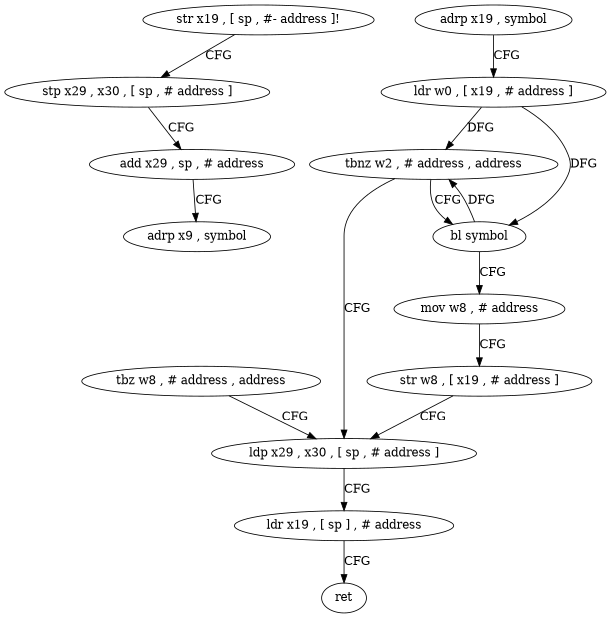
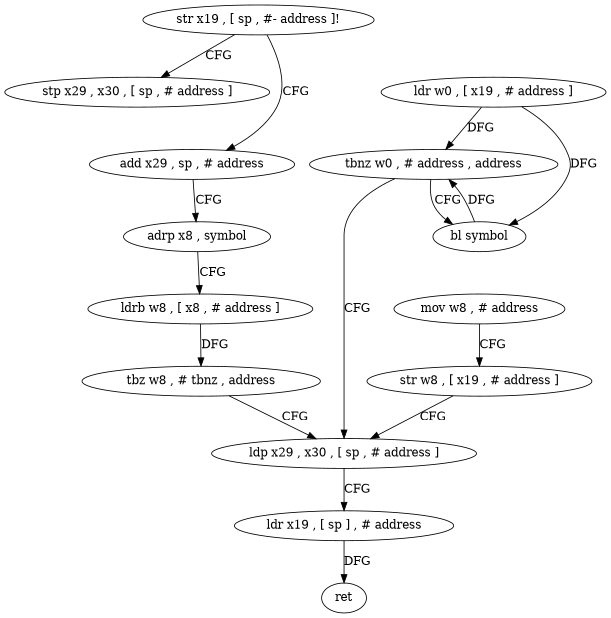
node "adrp x19 , symbol": removed
edge "stp x29 , x30 , [ sp , # address ]" -> "add x29 , sp , # address": now "str x19 , [ sp , #- address ]!" -> "add x29 , sp , # address"
node "tbnz w2 , # address , address": label "tbnz w2 , # address , address" -> "tbnz w0 , # address , address"
node "adrp x9 , symbol": label "adrp x9 , symbol" -> "adrp x8 , symbol"
edge "bl symbol" -> "mov w8 , # address": removed, label "CFG"
node "ldrb w8 , [ x8 , # address ]": added
node "tbz w8 , # address , address": label "tbz w8 , # address , address" -> "tbz w8 , # tbnz , address"
edge "ldr x19 , [ sp ] , # address" -> "ret": label "CFG" -> "DFG"
